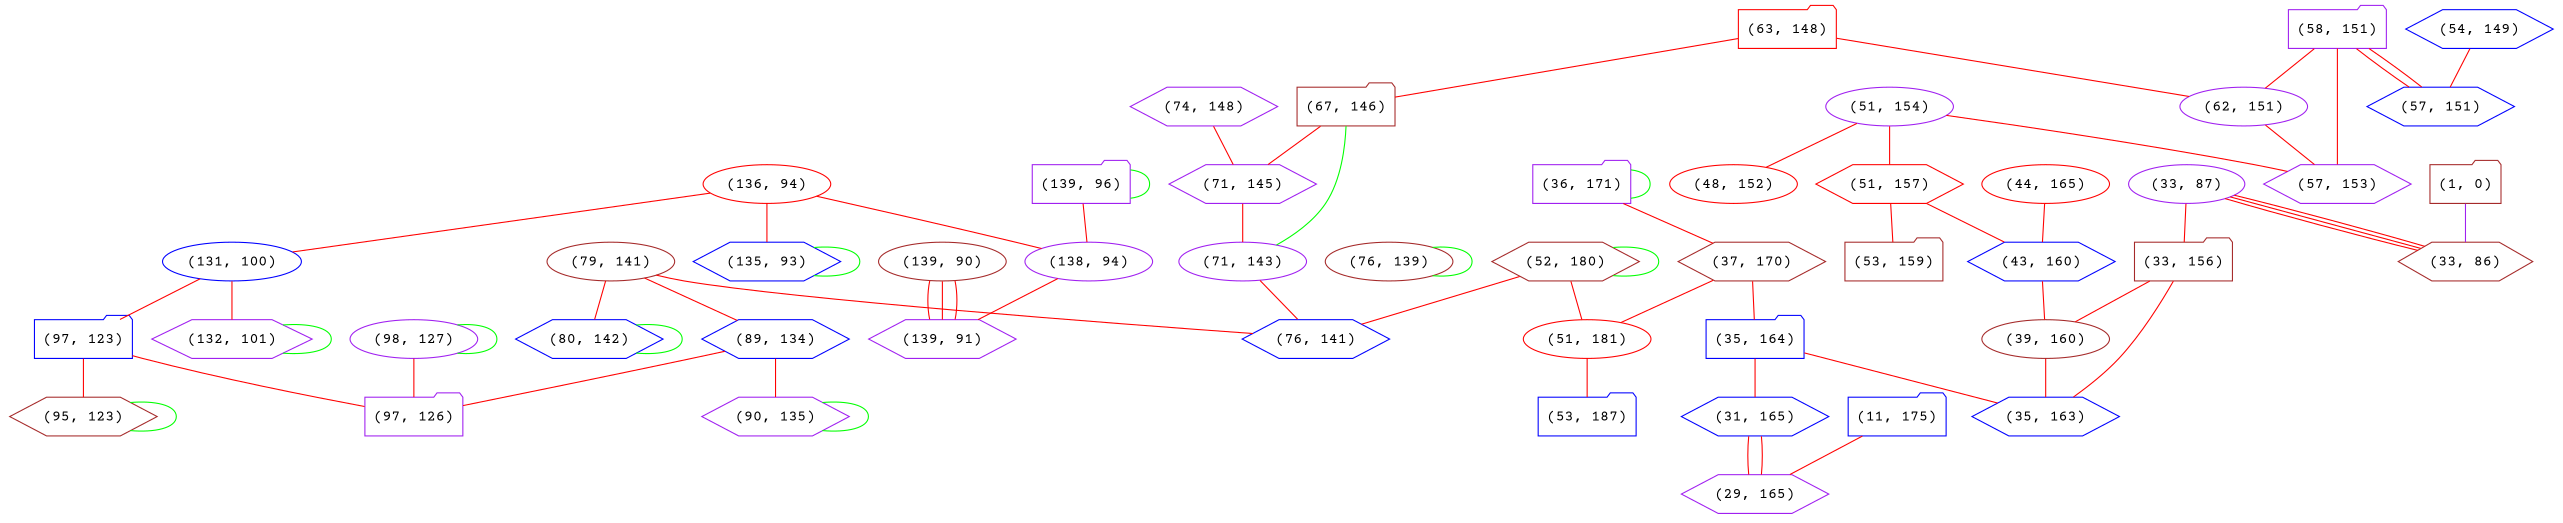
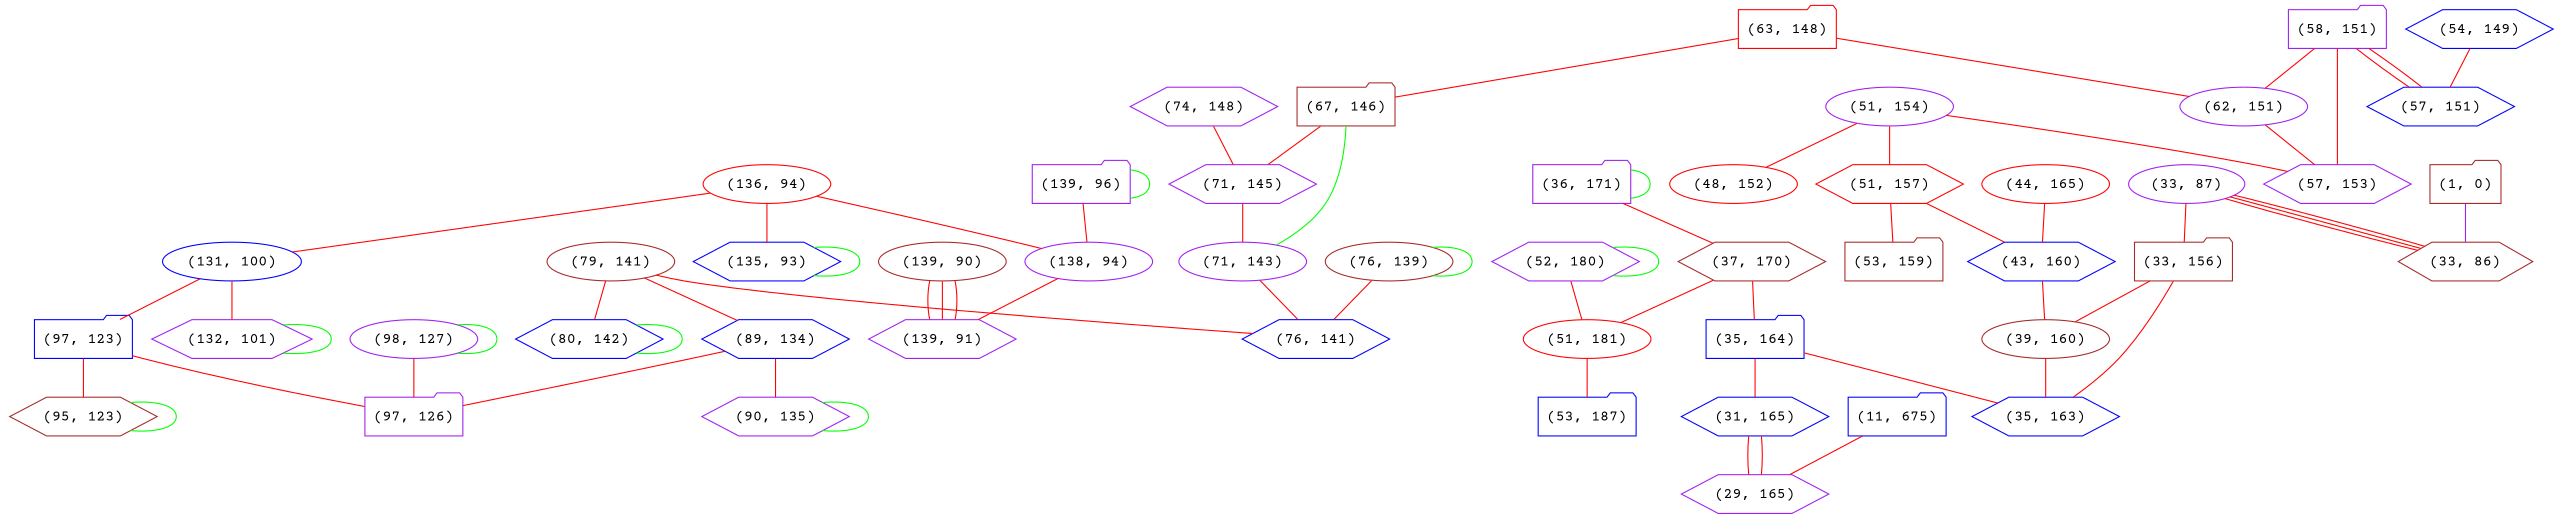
node "(52, 180)": color brown -> purple
edge "(52, 180)" -- "(76, 141)": now "(76, 139)" -- "(76, 141)"
node "(11, 175)": label "(11, 175)" -> "(11, 675)"
